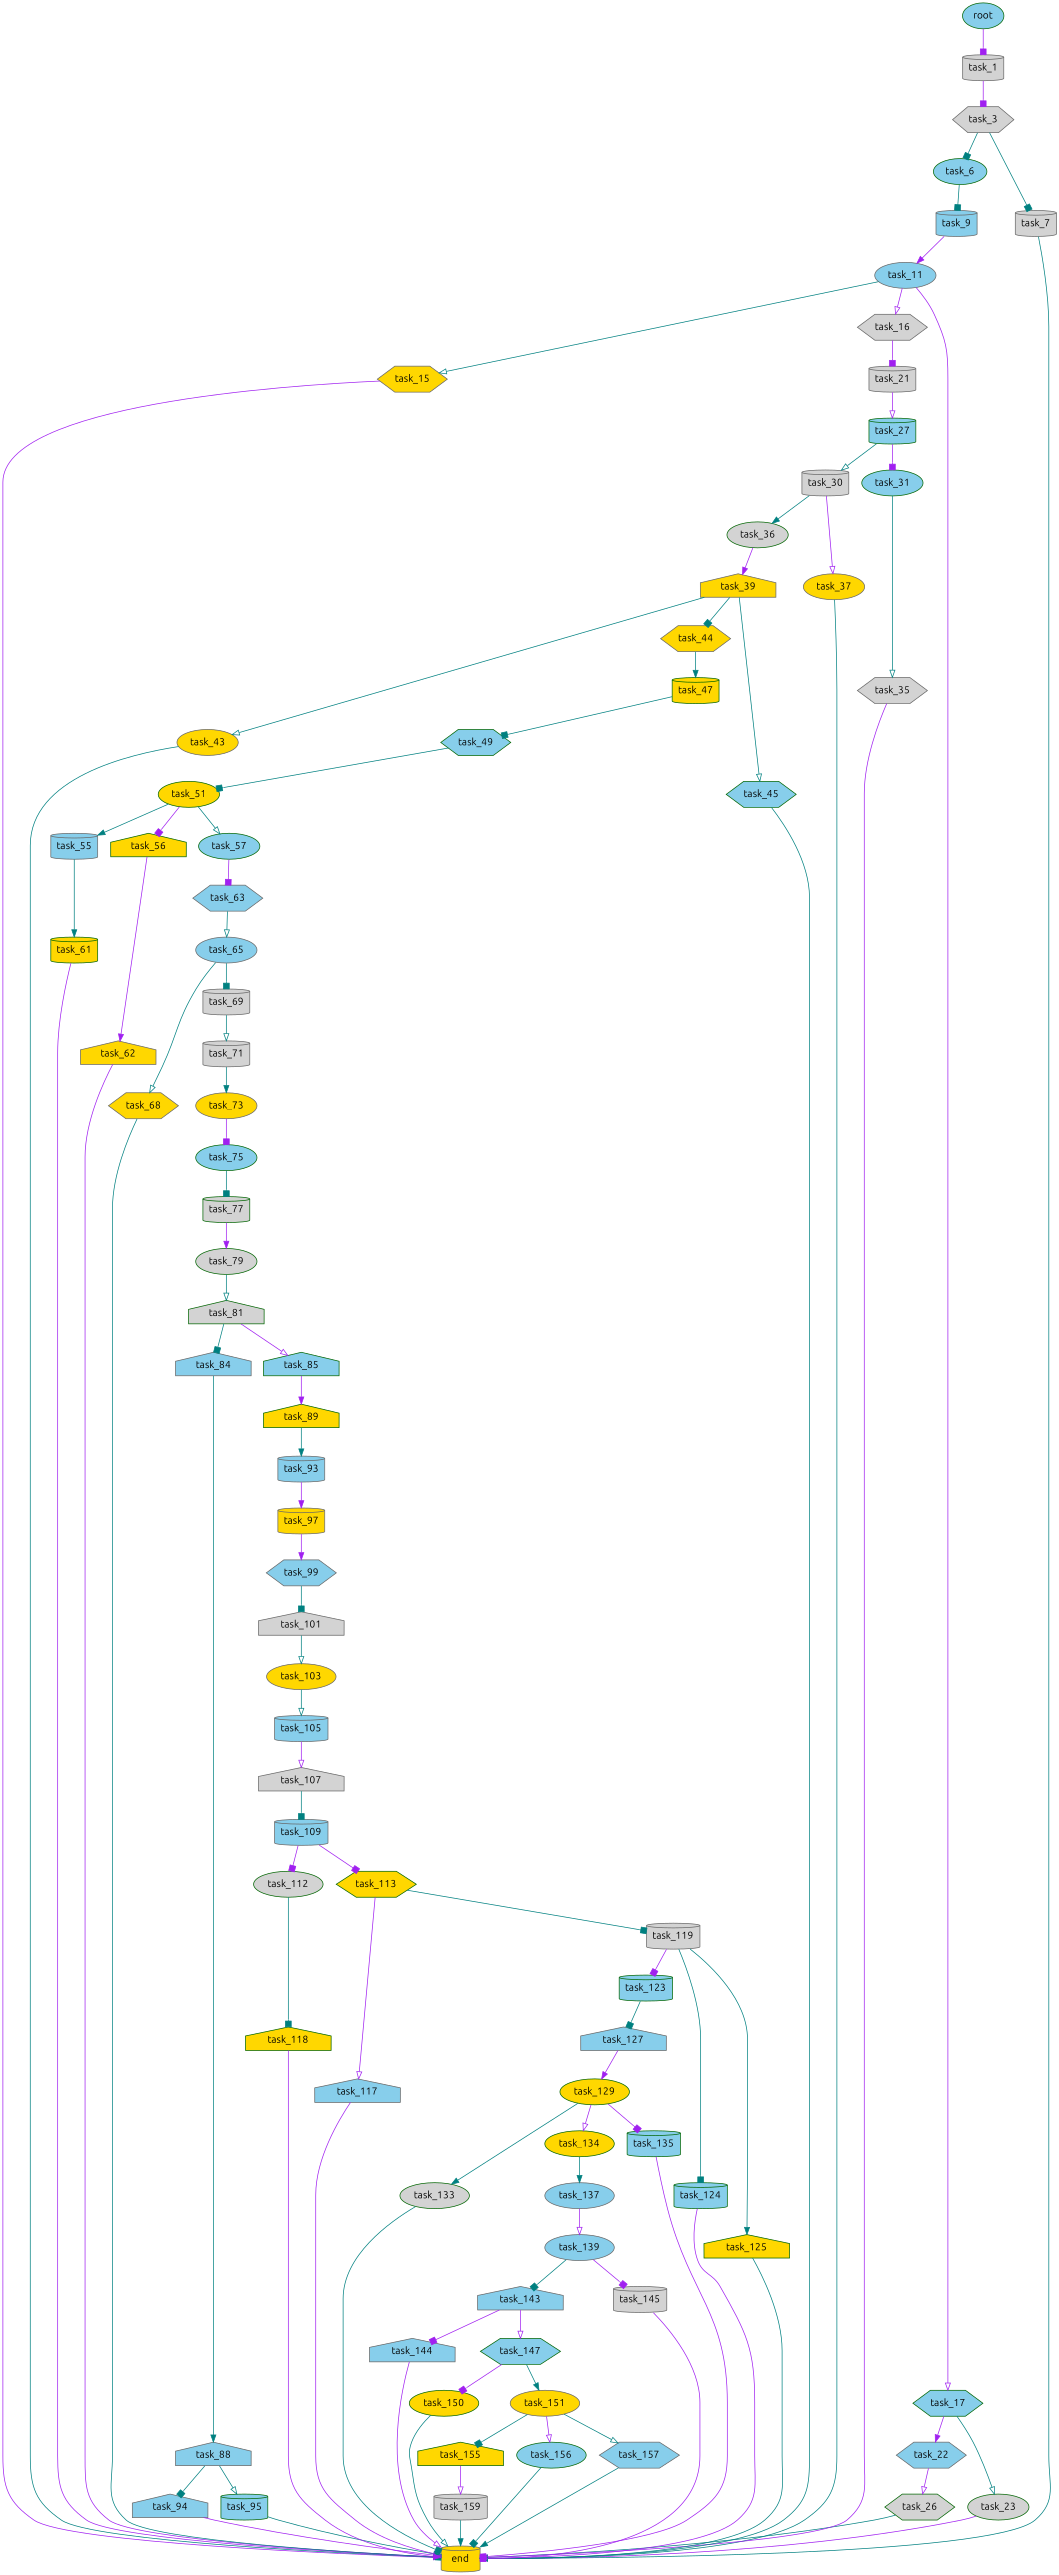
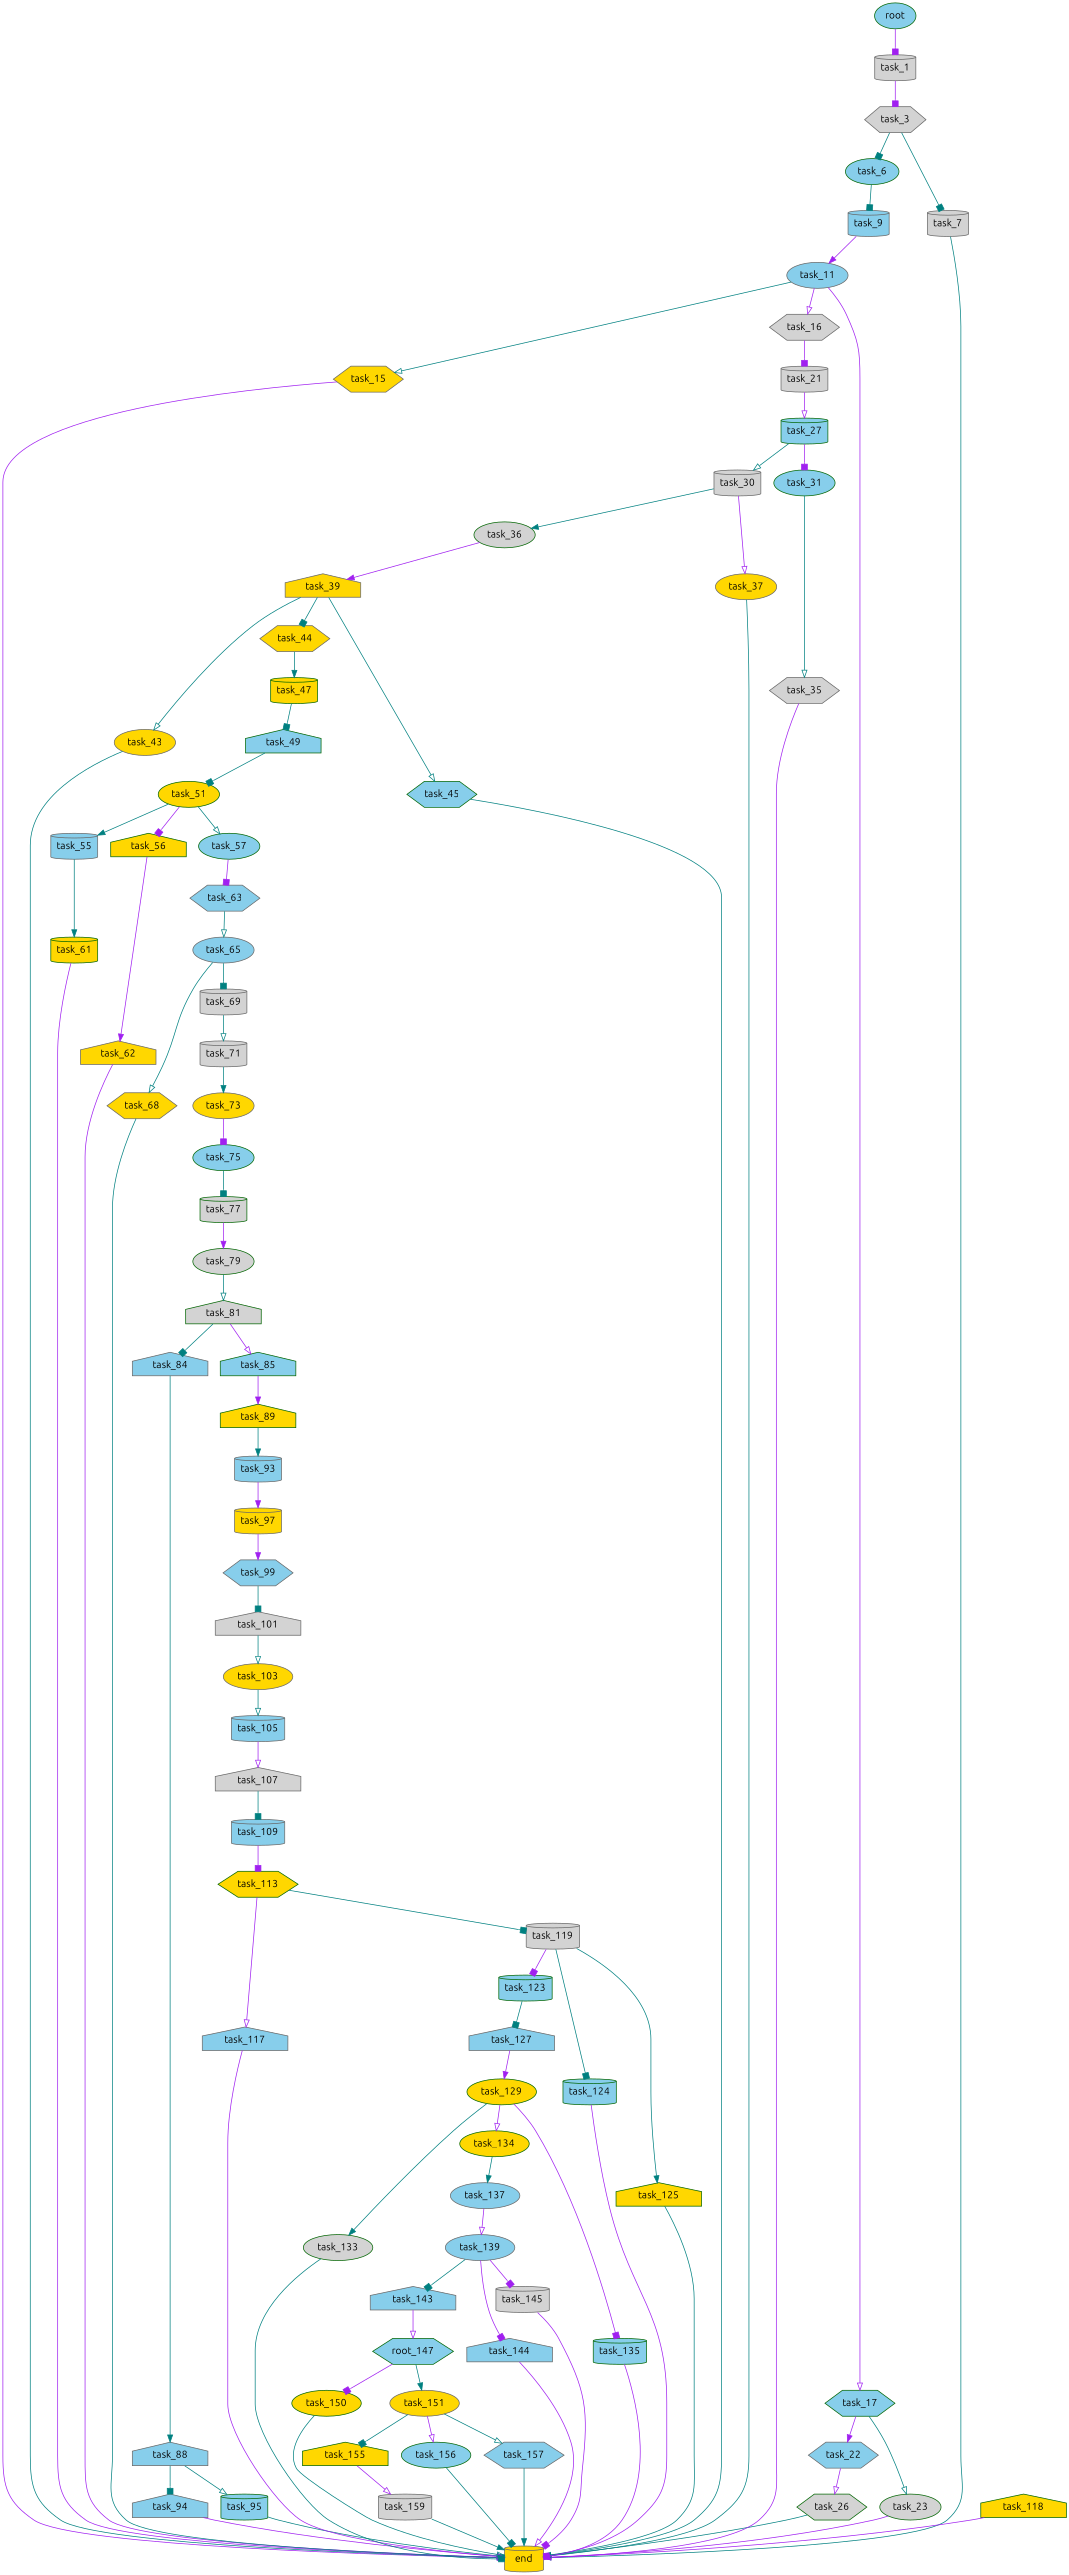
node "task_49": shape hexagon -> house
node "task_112": removed
edge "task_143" -> "task_144": now "task_139" -> "task_144"
node "task_147": label "task_147" -> "root_147"
